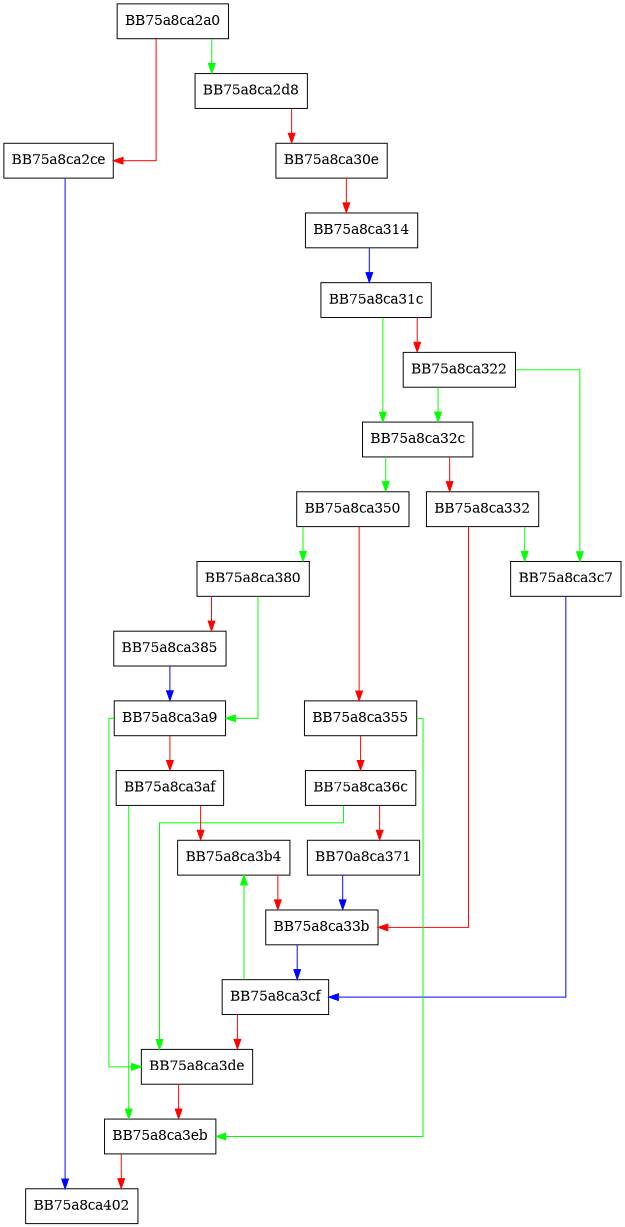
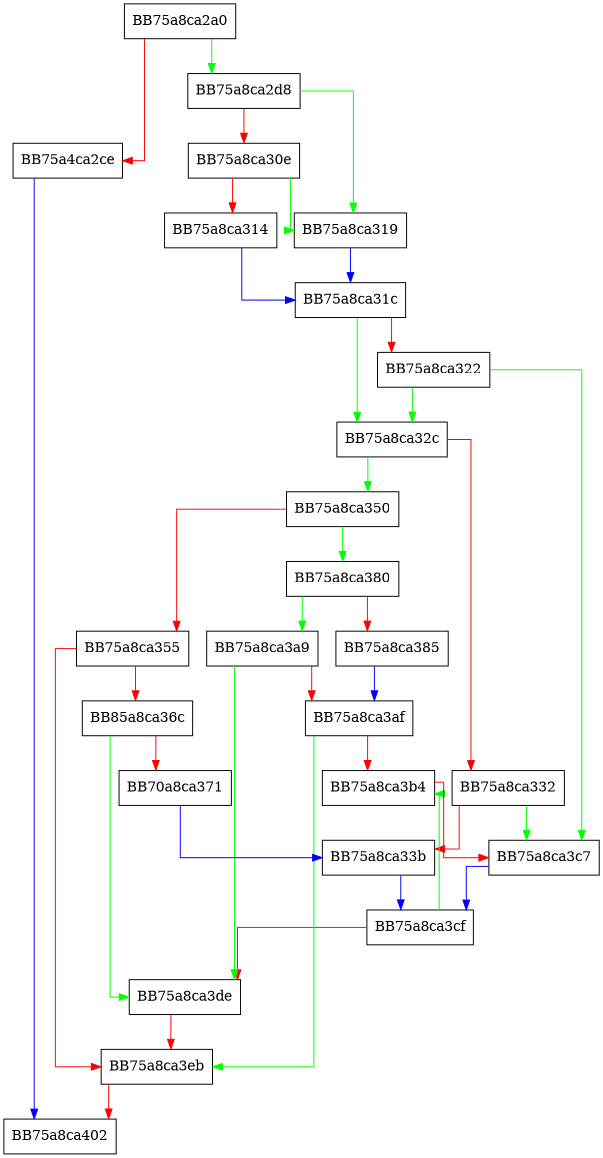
node "BB75a8ca2ce": label "BB75a8ca2ce" -> "BB75a4ca2ce"
node "BB75a8ca319": added
edge "BB75a8ca385" -> "BB75a8ca3a9": now "BB75a8ca385" -> "BB75a8ca3af"
node "BB75a8ca36c": label "BB75a8ca36c" -> "BB85a8ca36c"
edge "BB75a8ca3b4" -> "BB75a8ca33b": now "BB75a8ca3b4" -> "BB75a8ca3c7"
edge "BB75a8ca355" -> "BB75a8ca3eb": color green -> red
